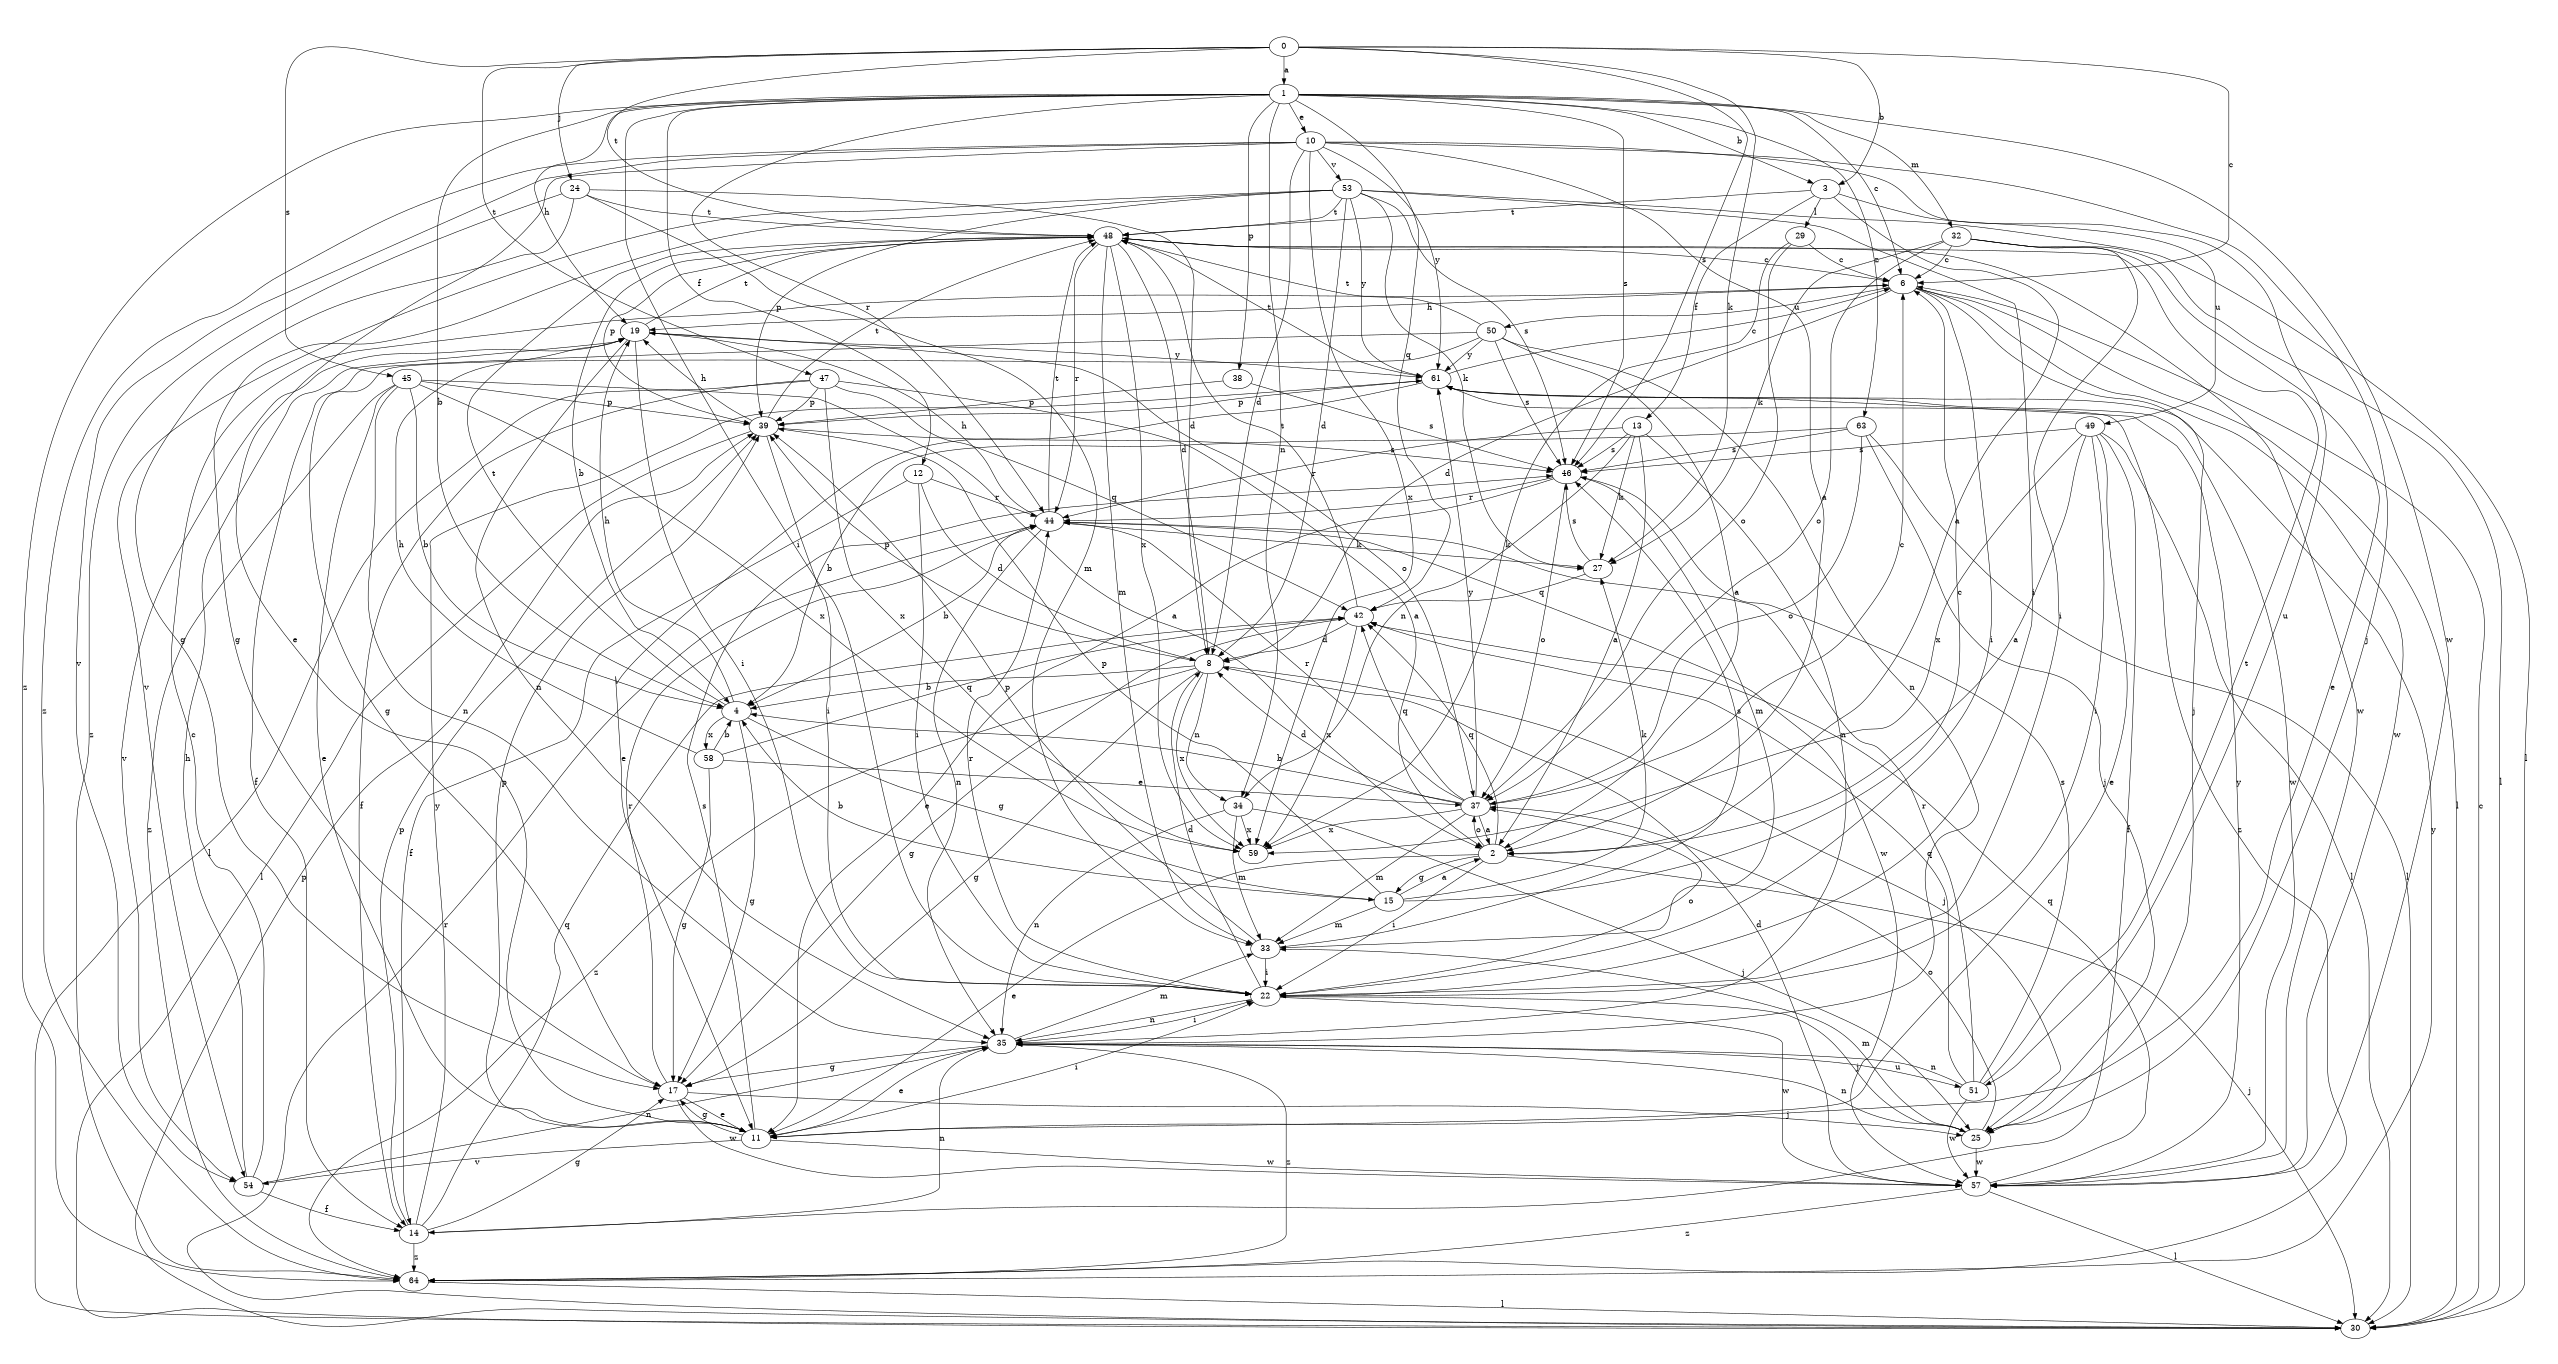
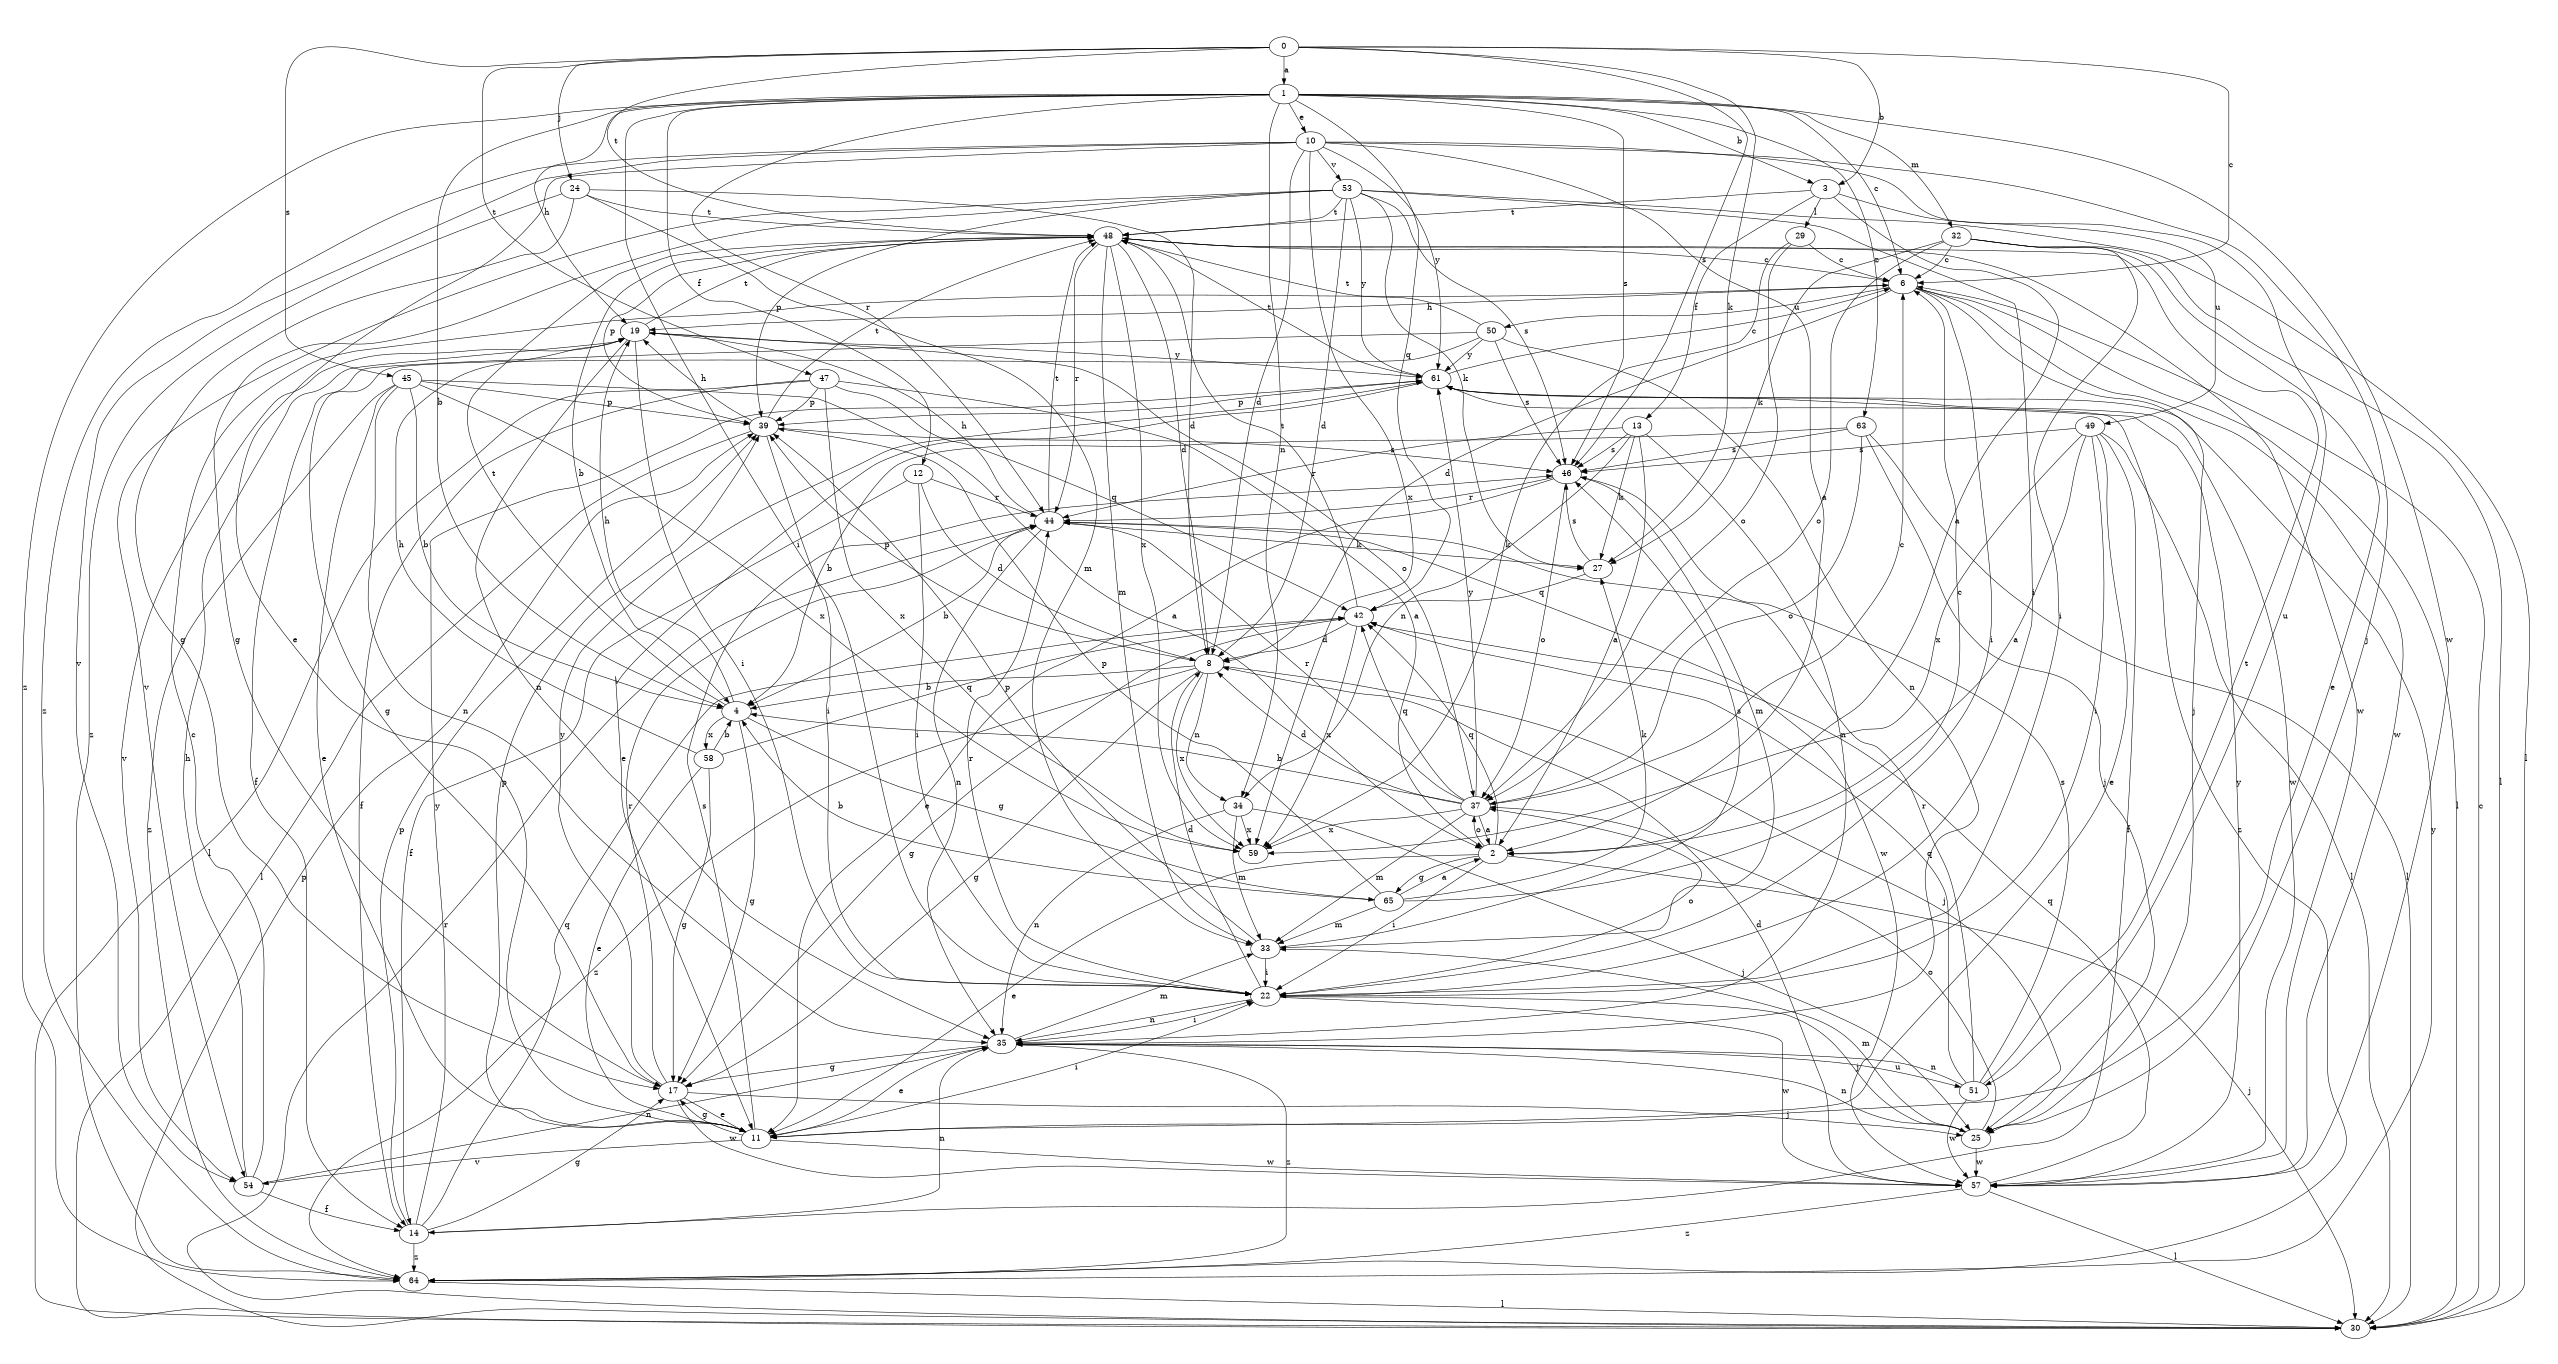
node "38": removed
edge "17" -> "61": added, label "y"
edge "50" -> "2": removed, label "a"
edge "58" -> "37": now "58" -> "11"
node "15": label "15" -> "65"
